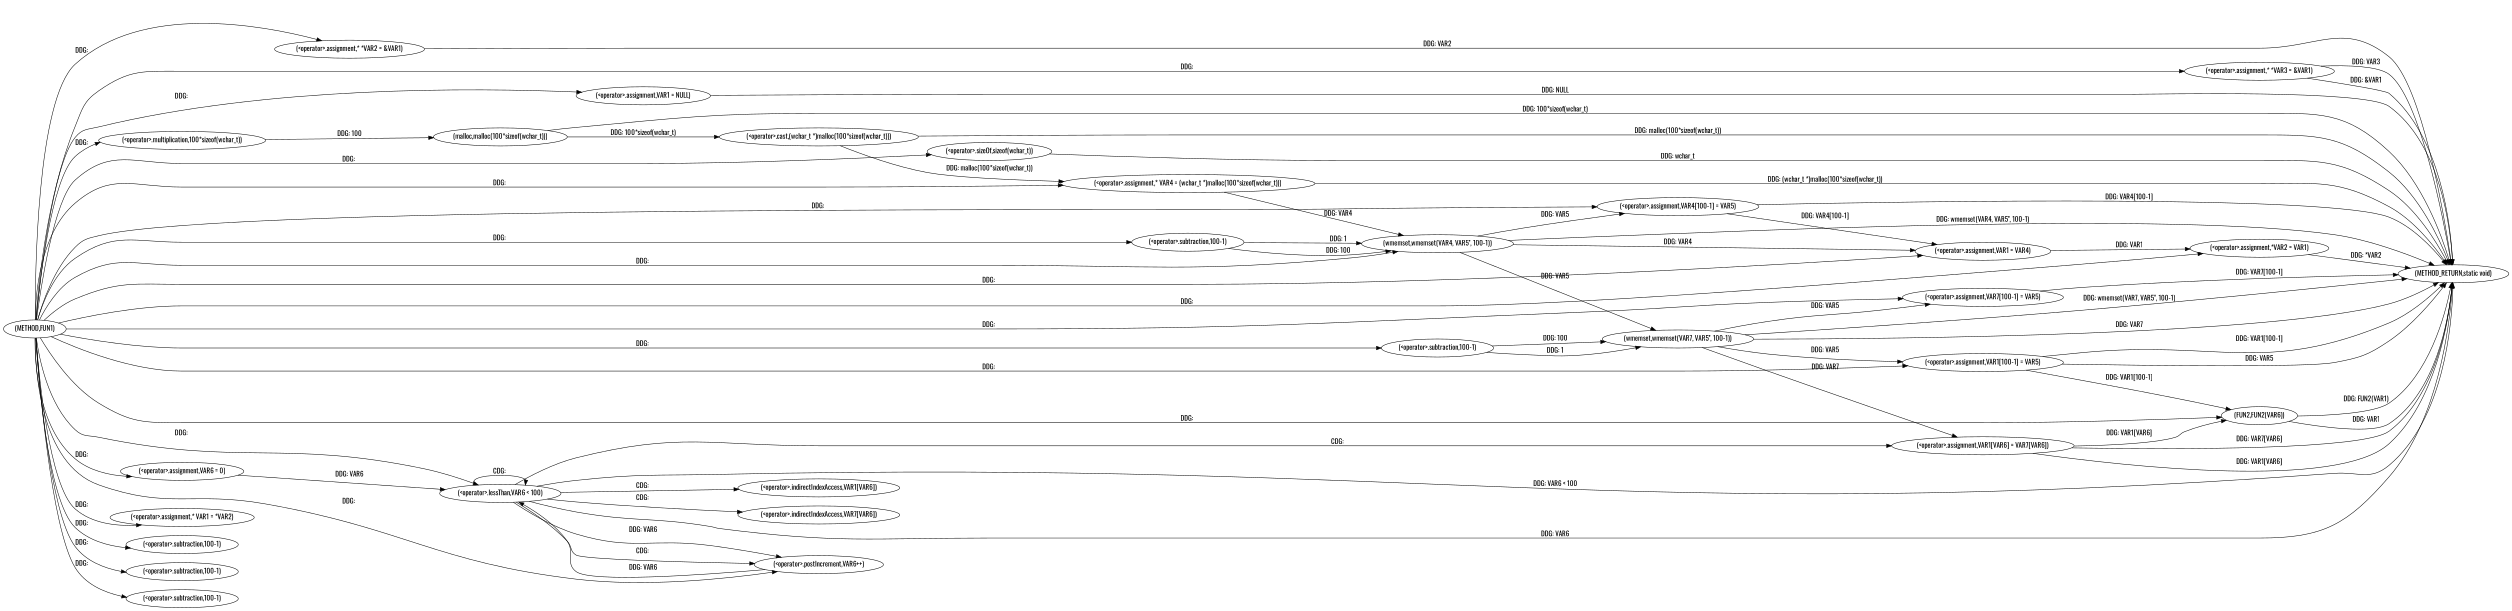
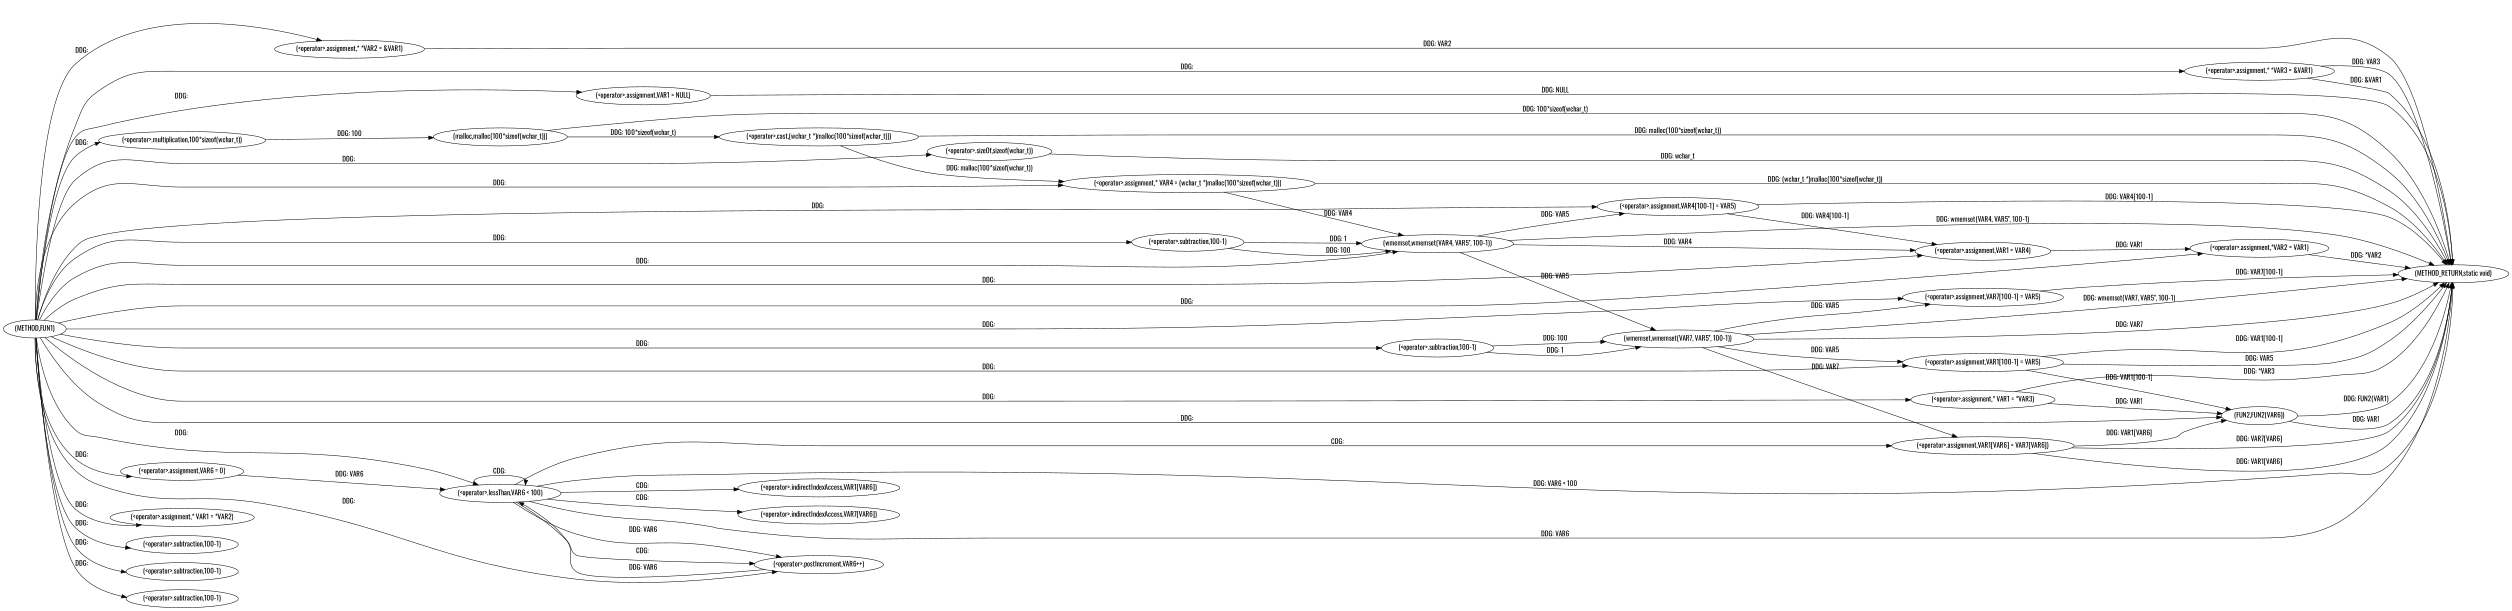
node "(<operator>.assignment,* VAR1 = *VAR3)": added
